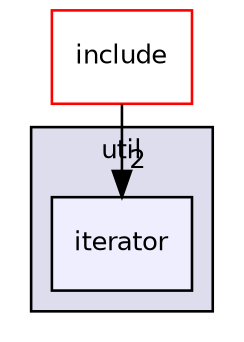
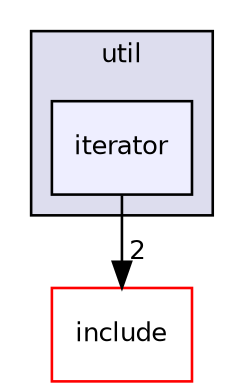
edge "include" -> "iterator": reversed
